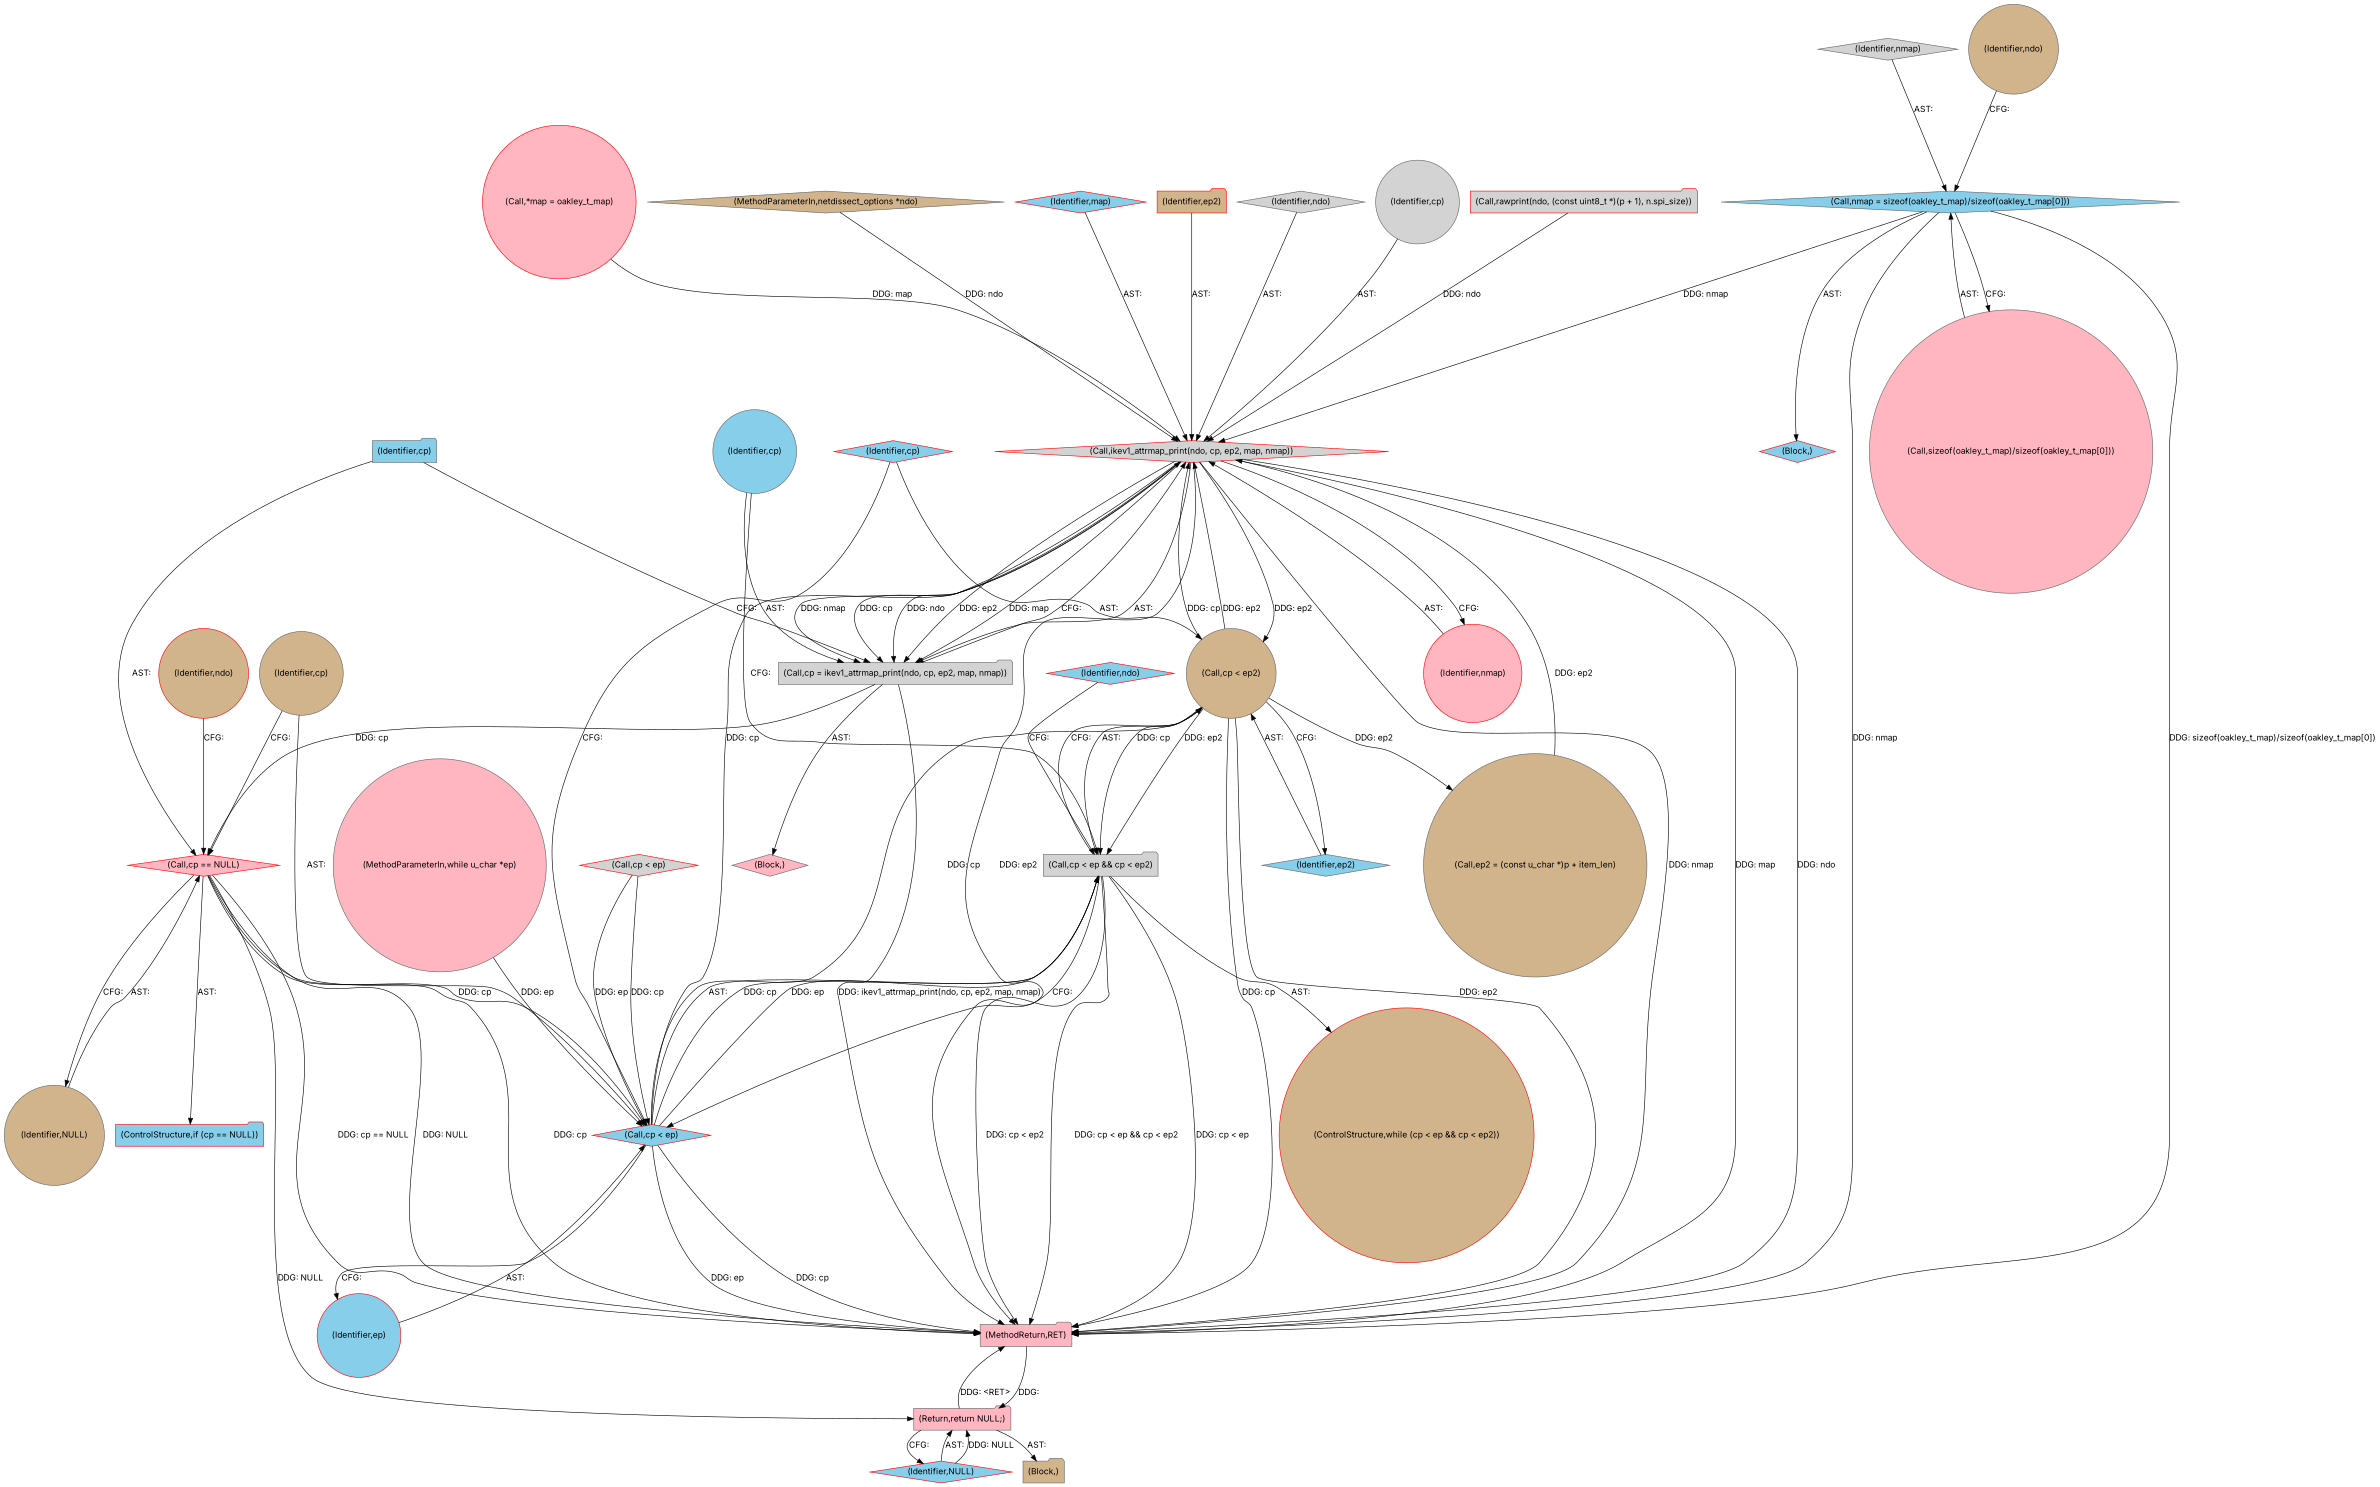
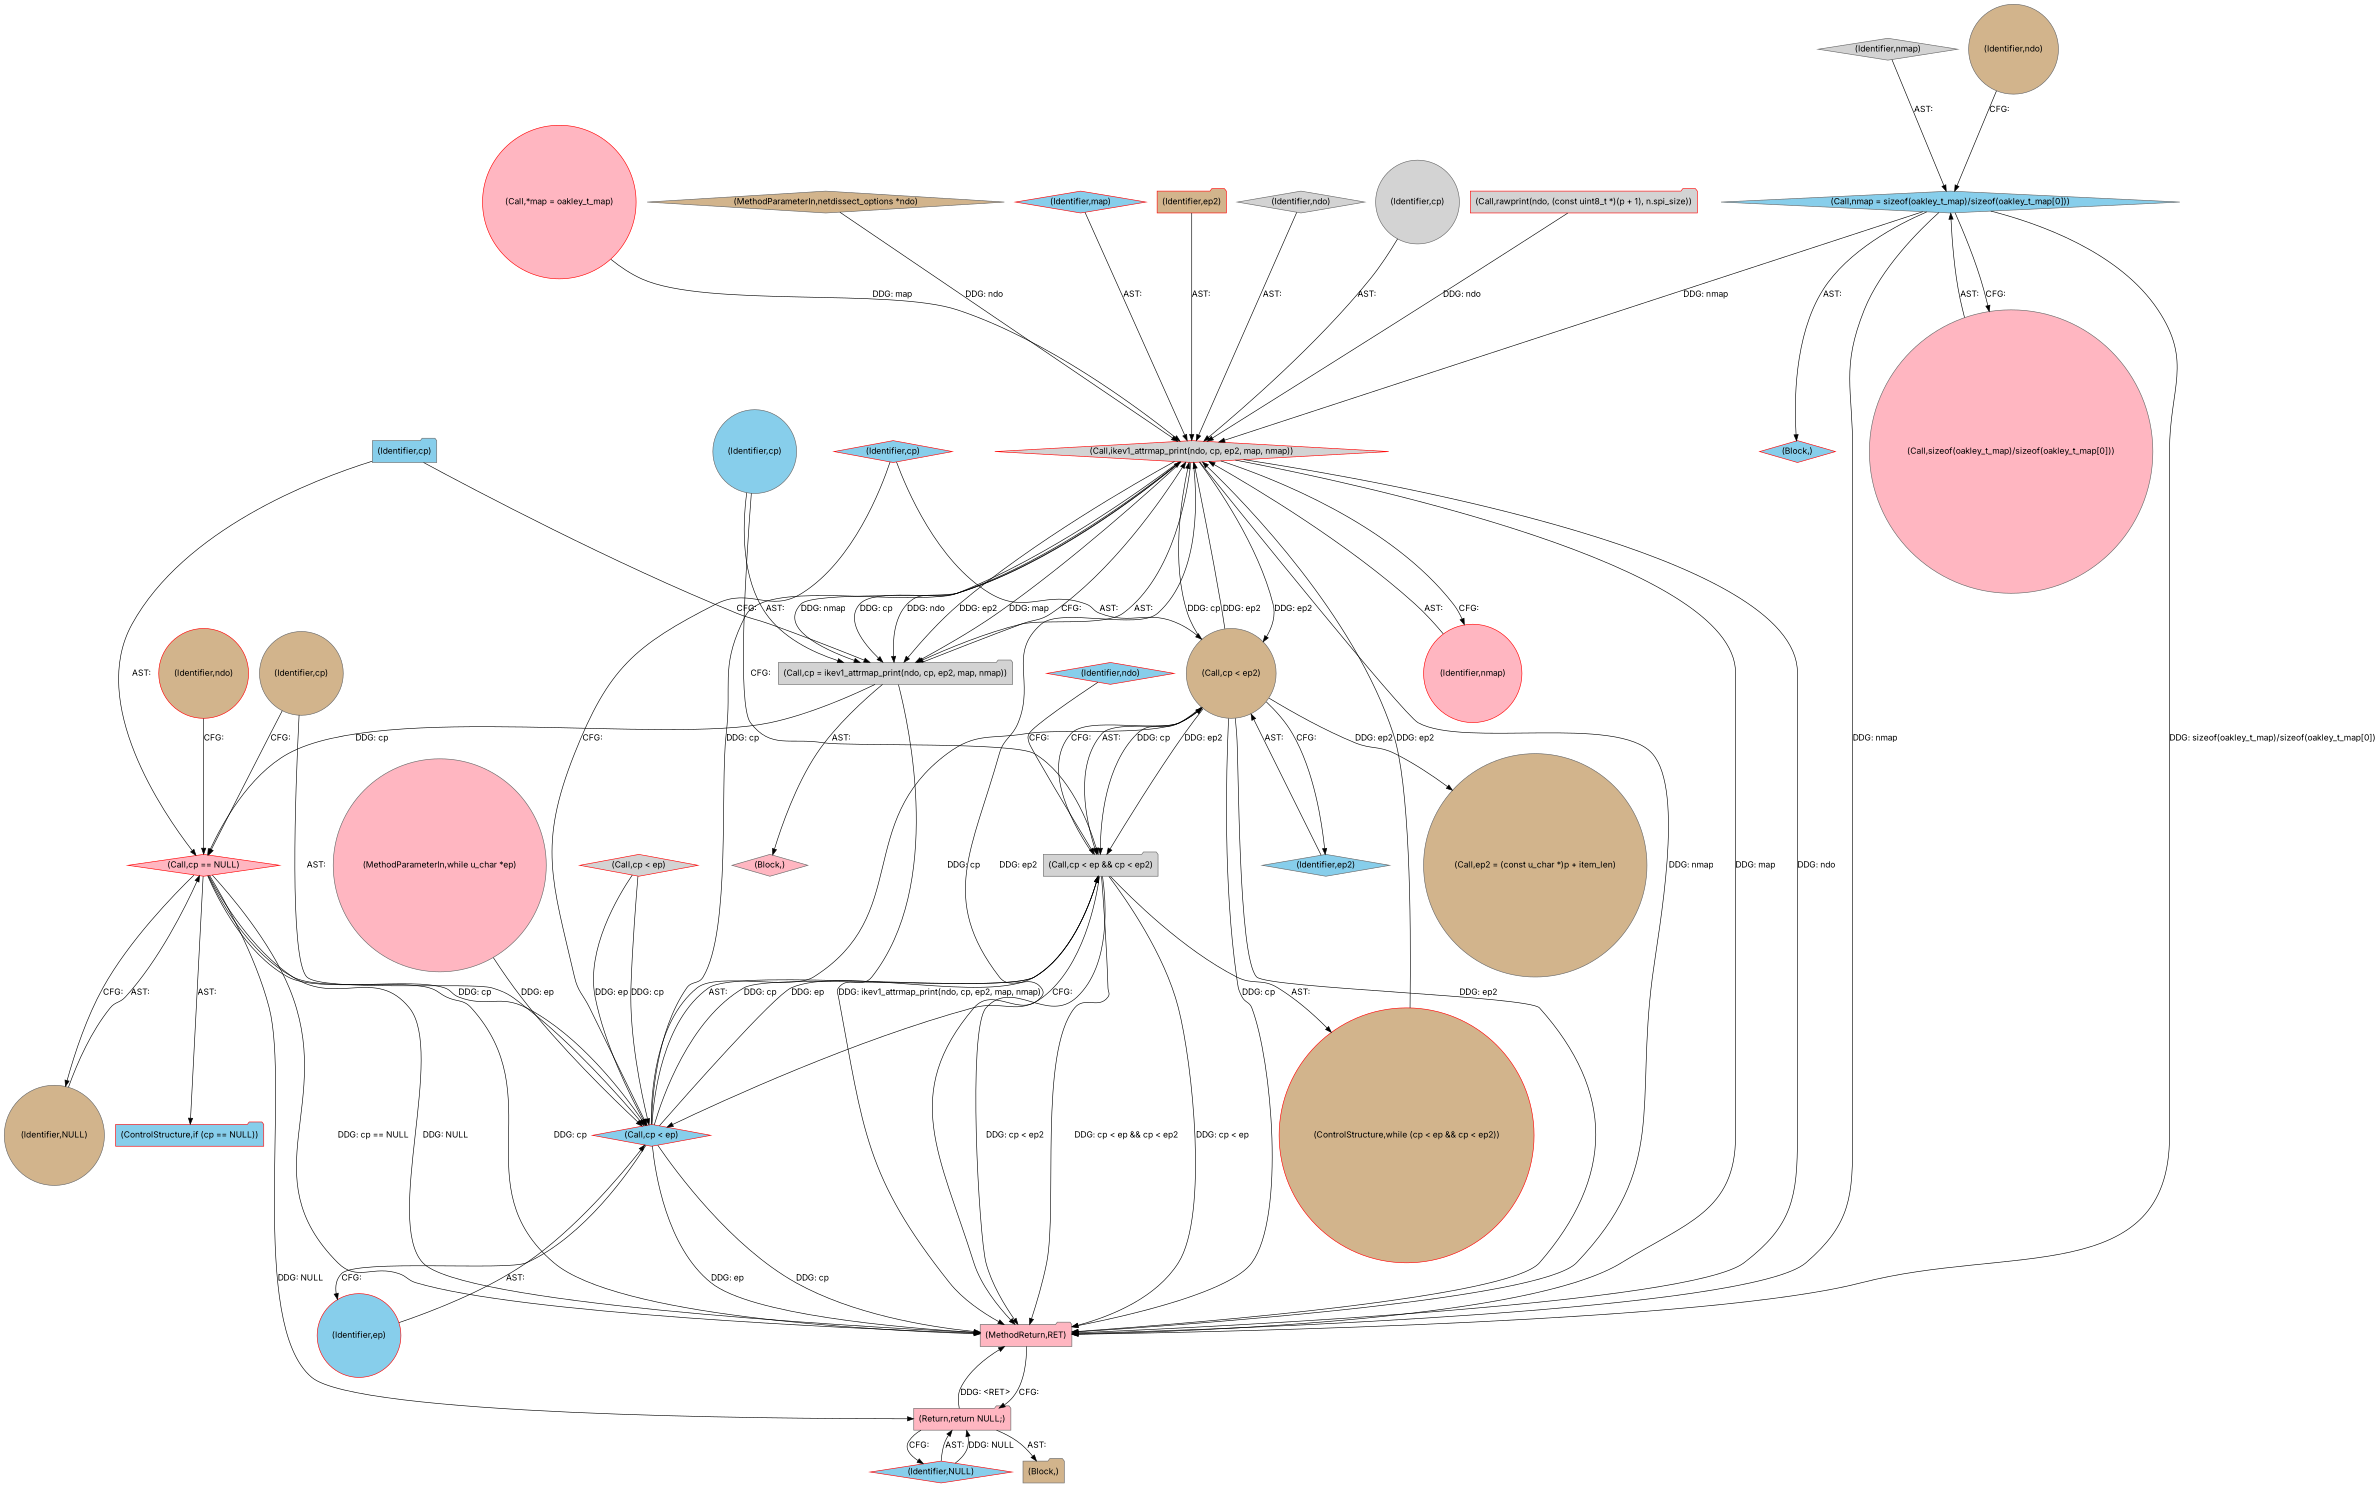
edge "(Call,ep2 = (const u_char *)p + item_len)" -> "(Call,ikev1_attrmap_print(ndo, cp, ep2, map, nmap))": now "(ControlStructure,while (cp < ep && cp < ep2))" -> "(Call,ikev1_attrmap_print(ndo, cp, ep2, map, nmap))"
edge "(MethodReturn,RET)" -> "(Return,return NULL;)": label "DDG: " -> "CFG: "
